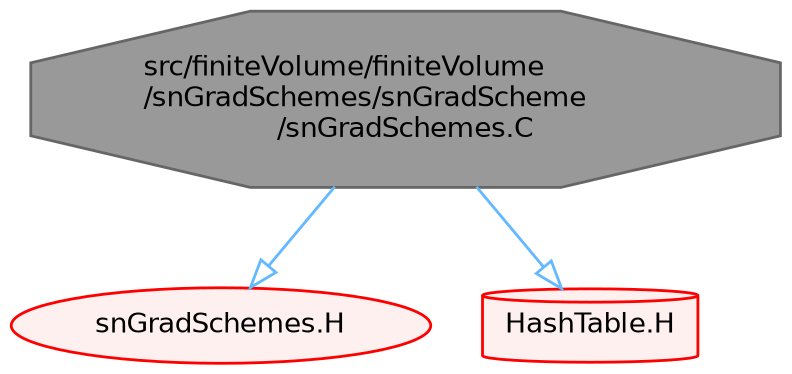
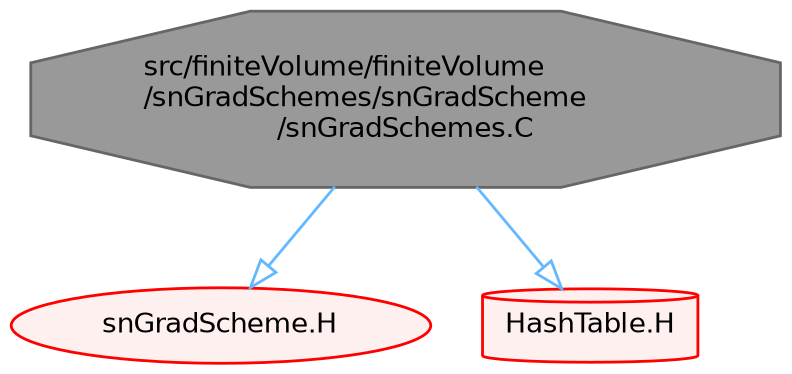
node "snGradSchemes.H": label "snGradSchemes.H" -> "snGradScheme.H"
